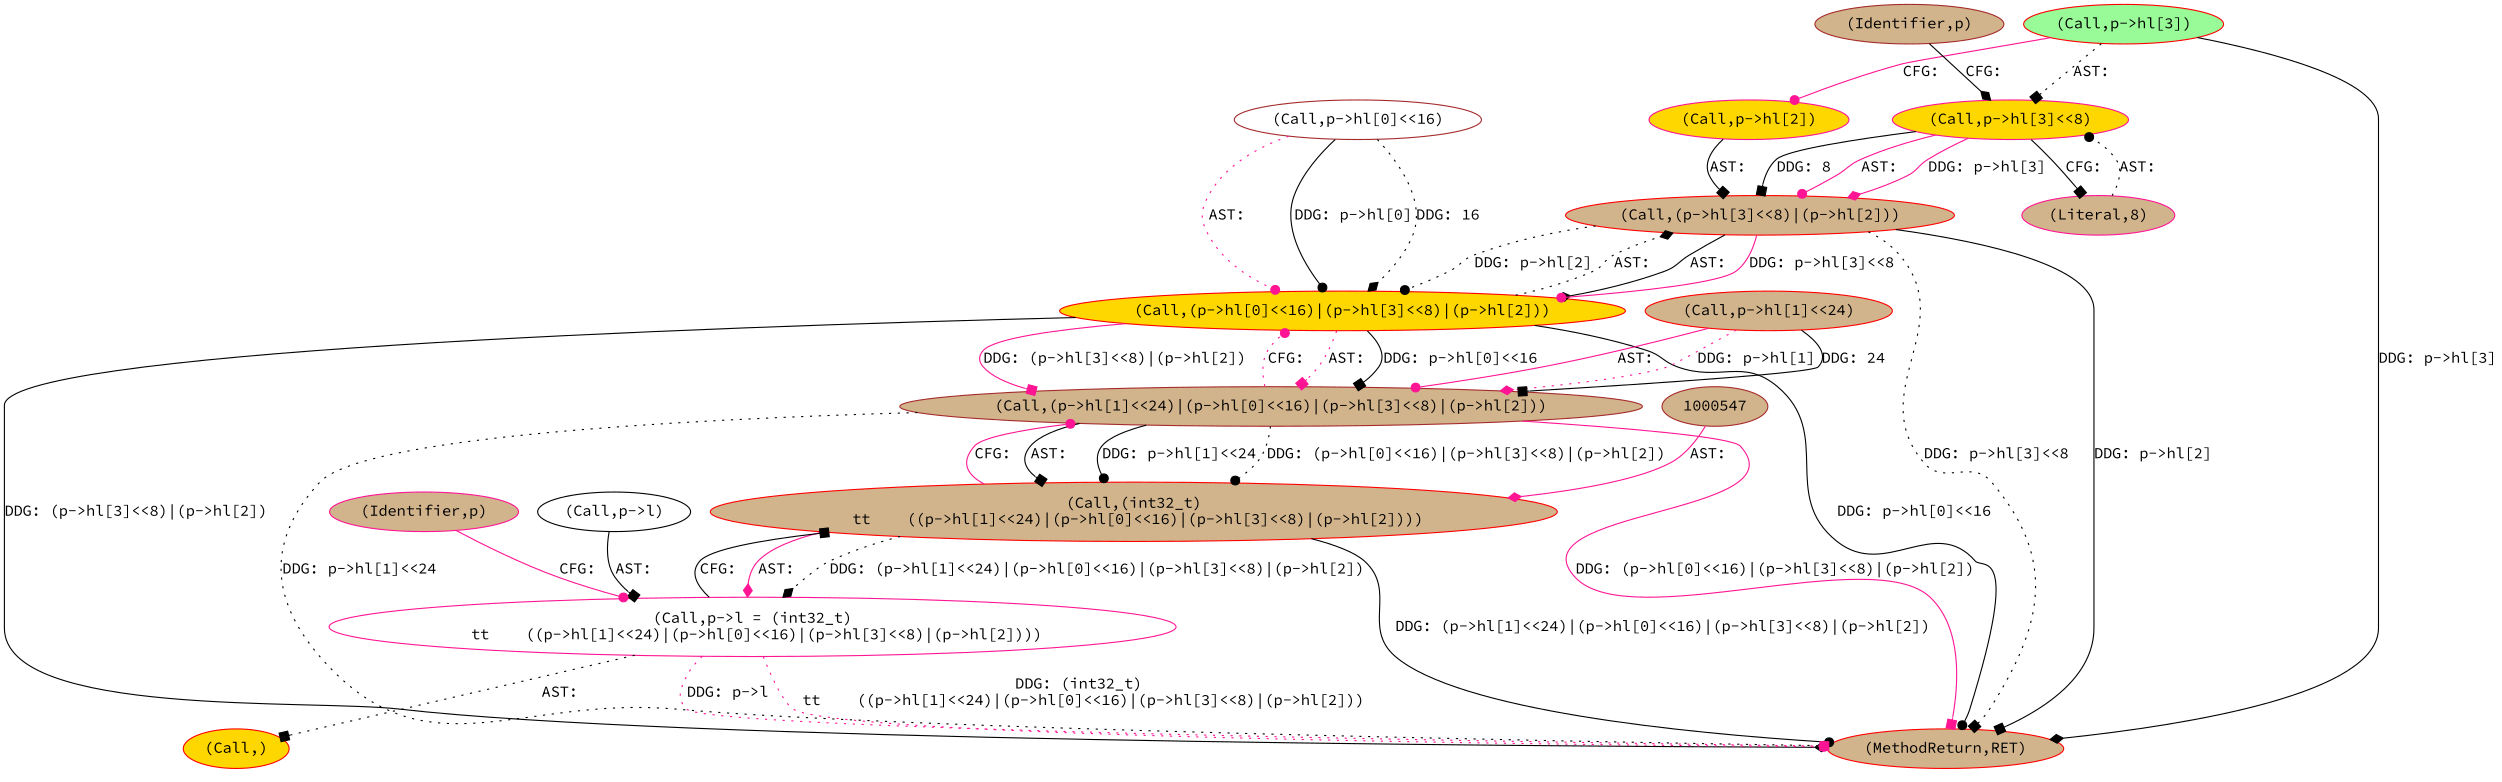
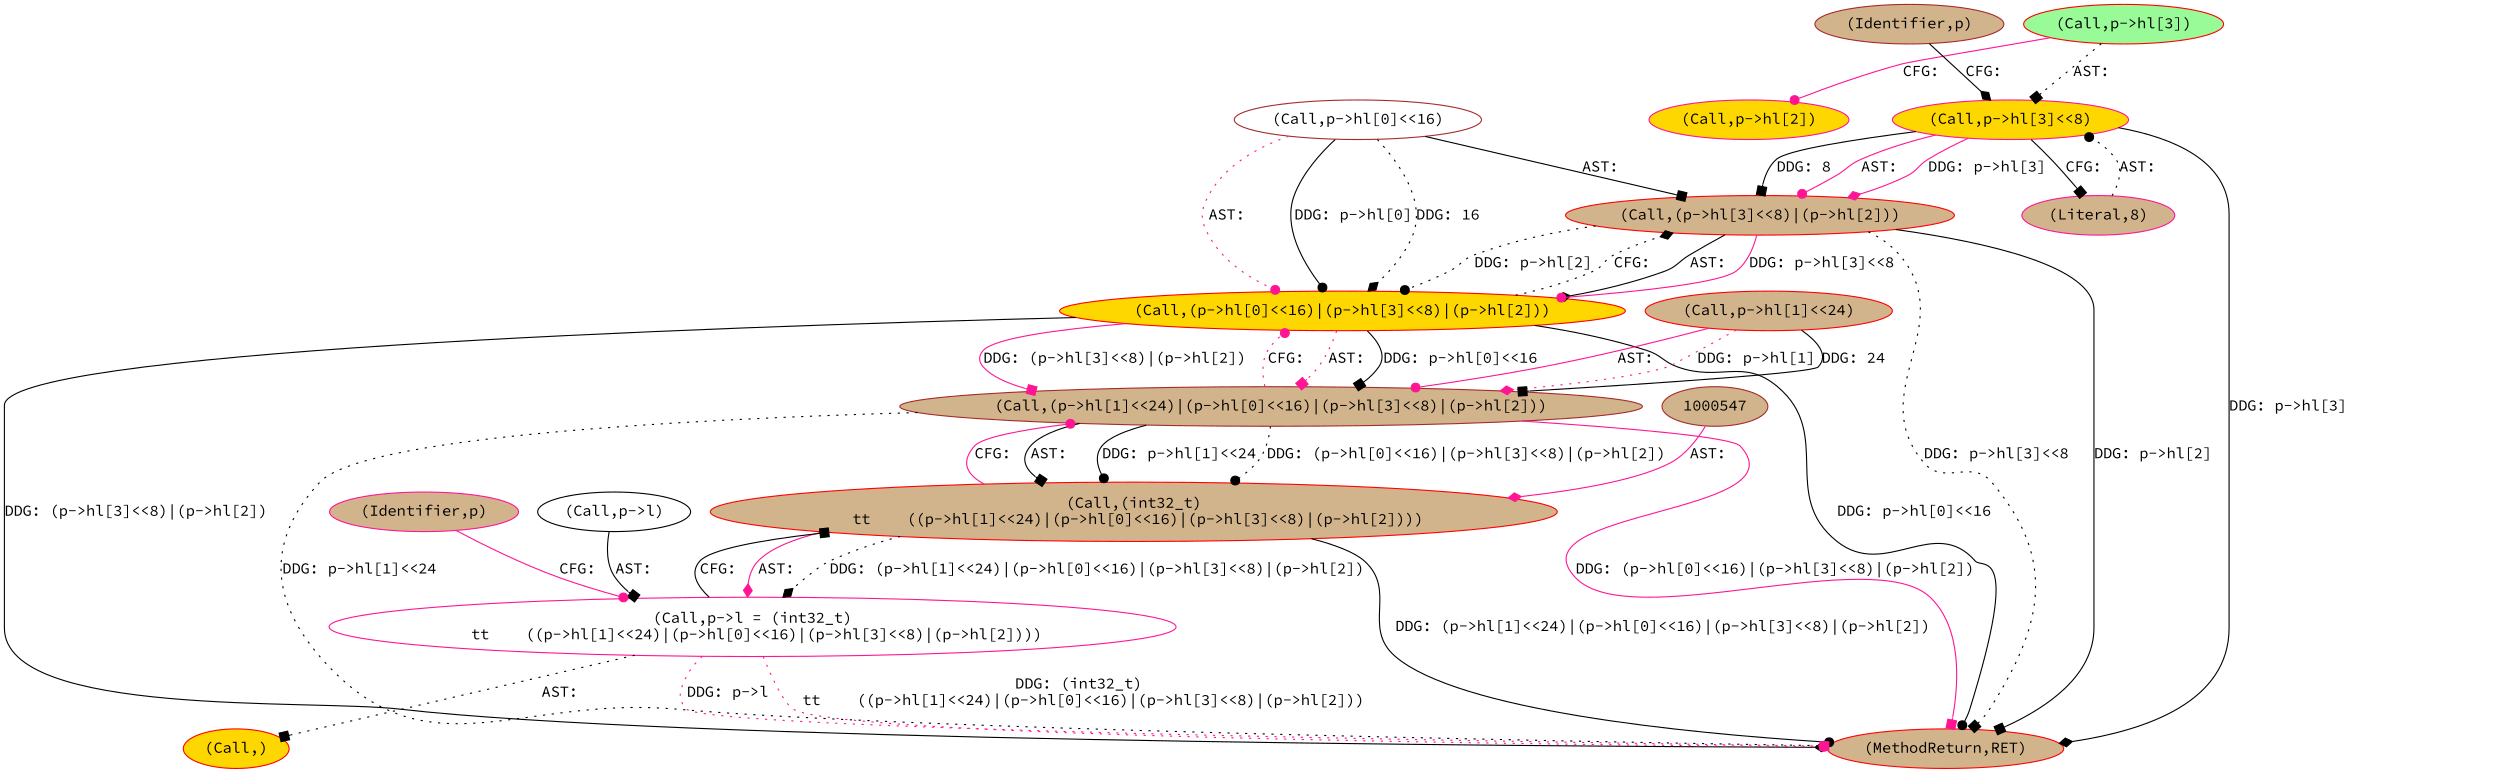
edge "(Call,p->hl[2])" -> "(Call,(p->hl[3]<<8)|(p->hl[2]))": now "(Call,p->hl[0]<<16)" -> "(Call,(p->hl[3]<<8)|(p->hl[2]))"
edge "(Call,(p->hl[0]<<16)|(p->hl[3]<<8)|(p->hl[2]))" -> "(Call,(p->hl[3]<<8)|(p->hl[2]))": label "AST: " -> "CFG: "
edge "(Call,p->hl[3])" -> "(MethodReturn,RET)": now "(Call,p->hl[3]<<8)" -> "(MethodReturn,RET)"
